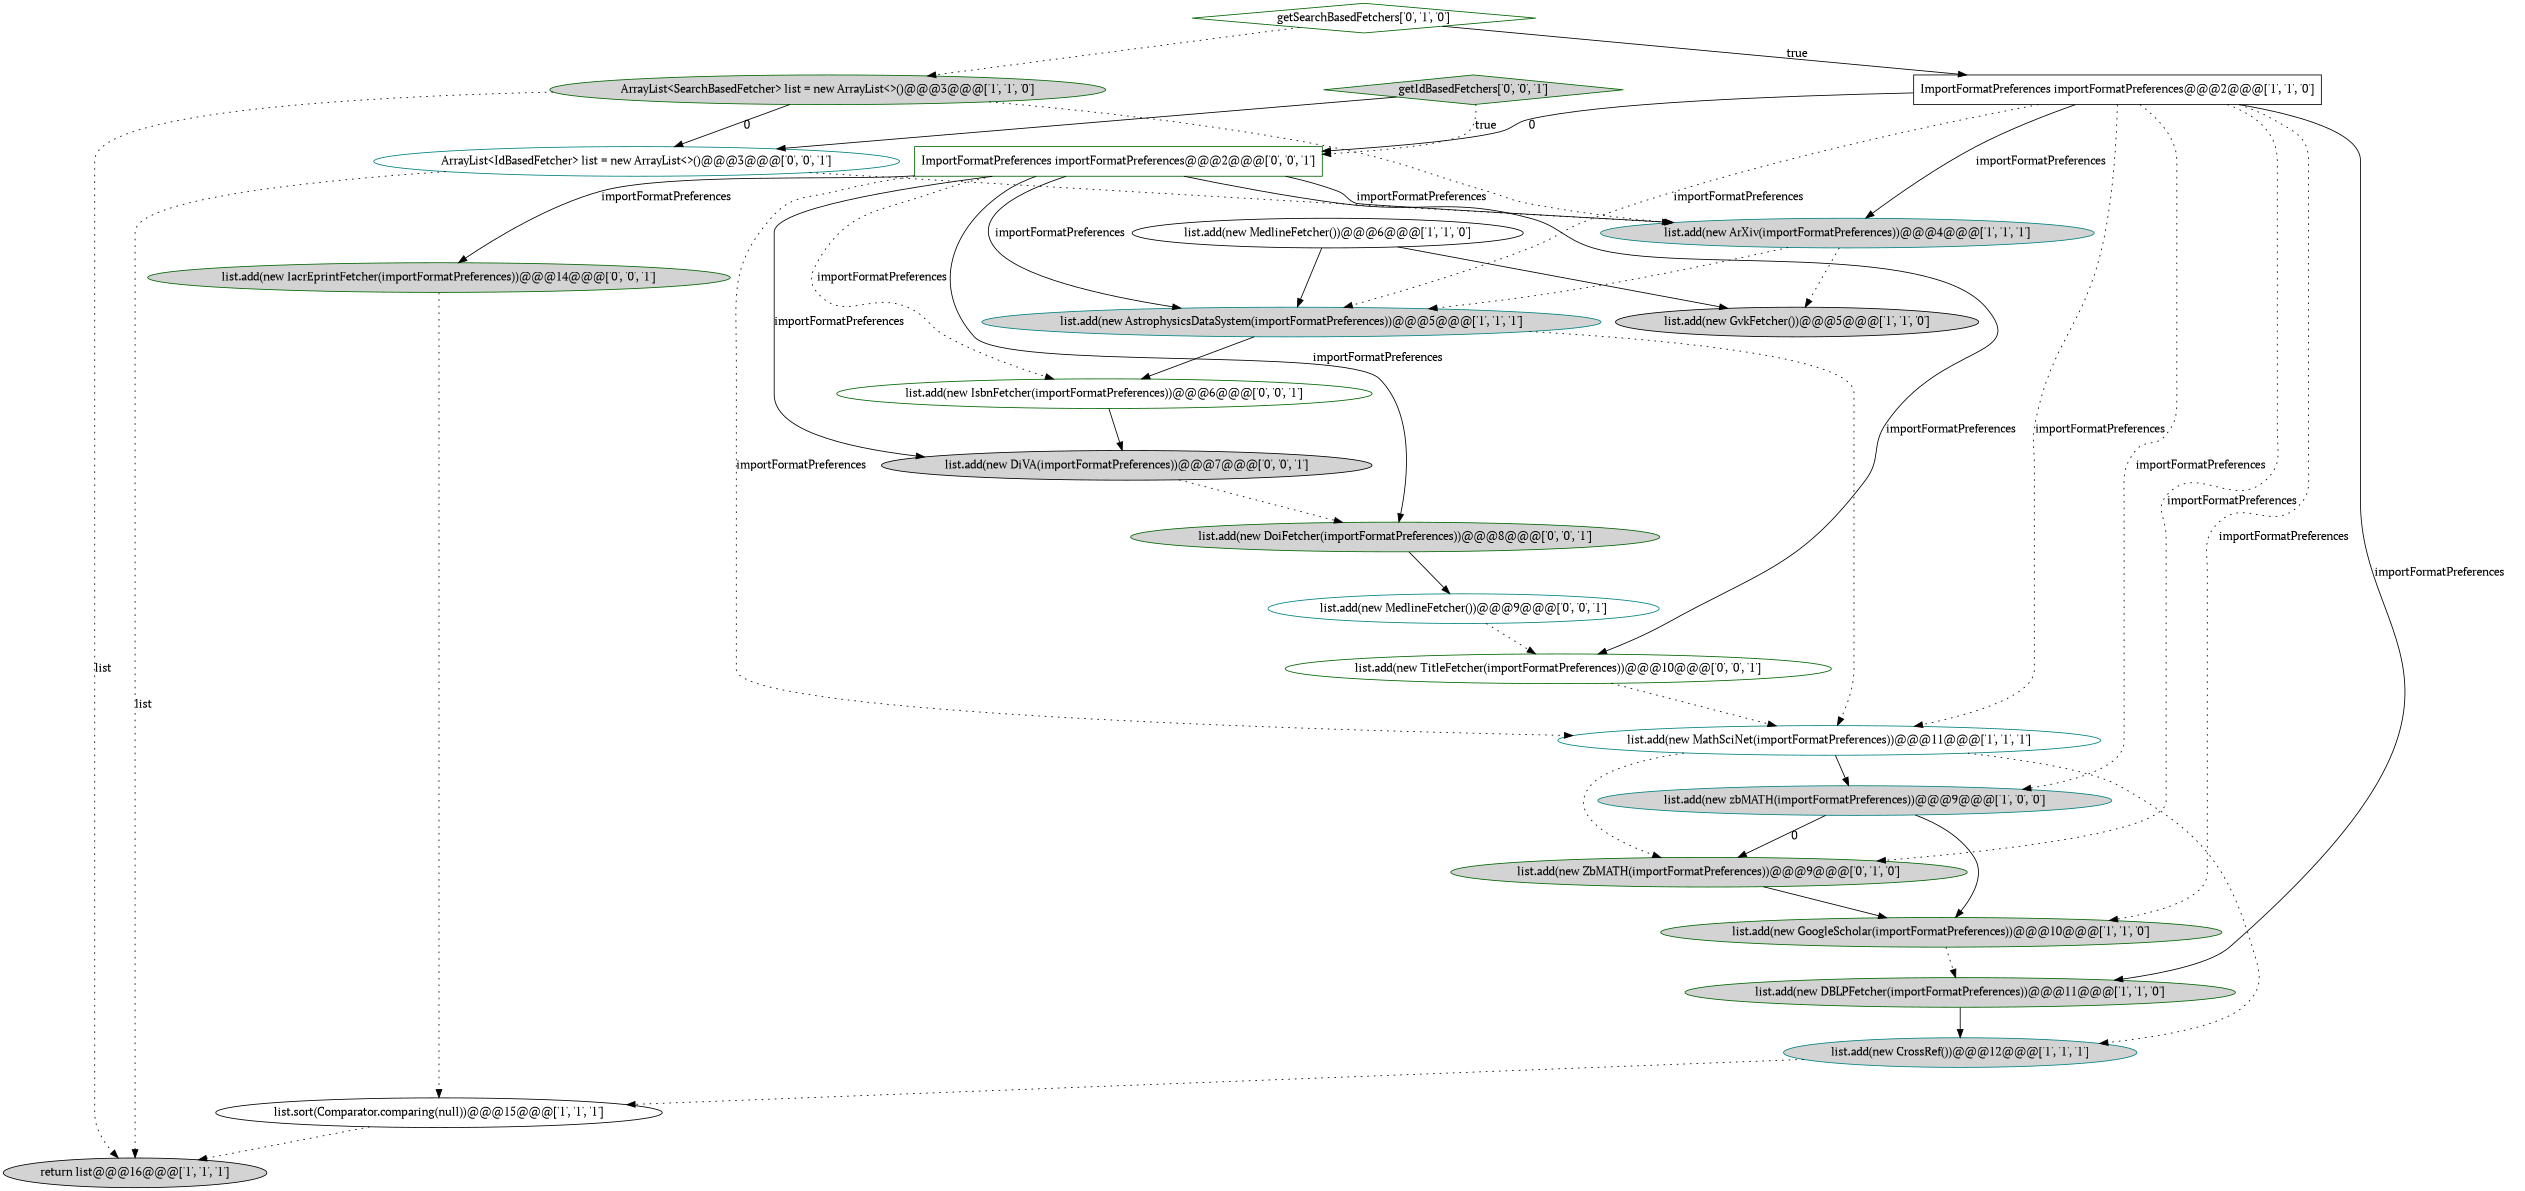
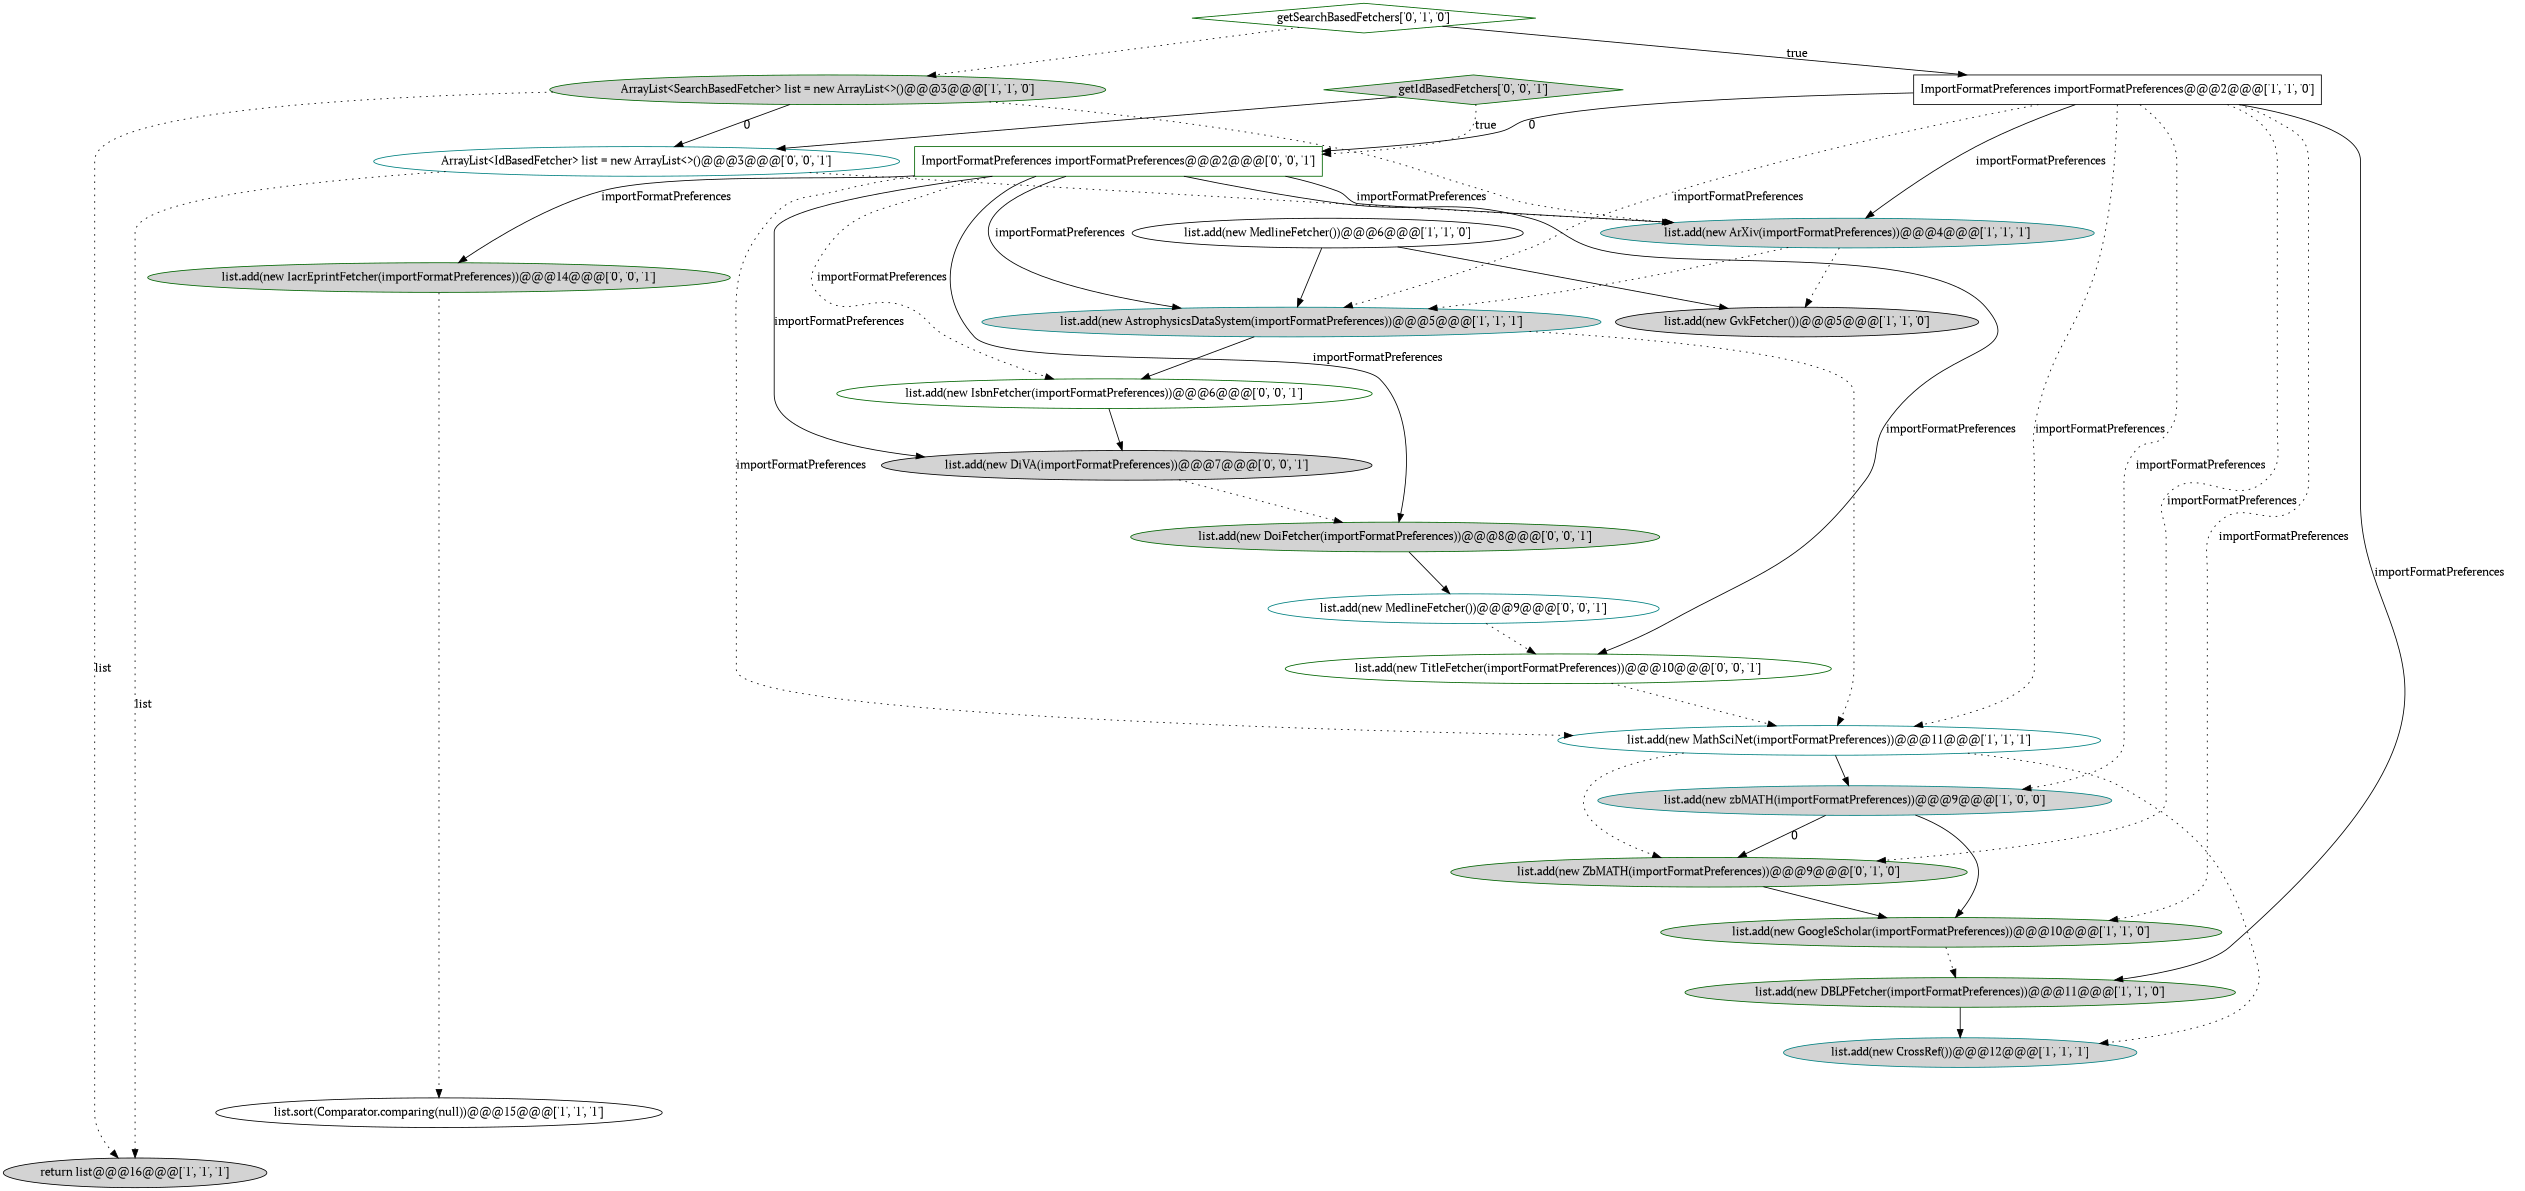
edge "list.add(new CrossRef())@@@12@@@['1', '1', '1']" -> "list.sort(Comparator.comparing(null))@@@15@@@['1', '1', '1']": removed
edge "list.sort(Comparator.comparing(null))@@@15@@@['1', '1', '1']" -> "return list@@@16@@@['1', '1', '1']": removed
